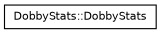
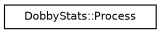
node "DobbyStats::DobbyStats": label "DobbyStats::DobbyStats" -> "DobbyStats::Process"
